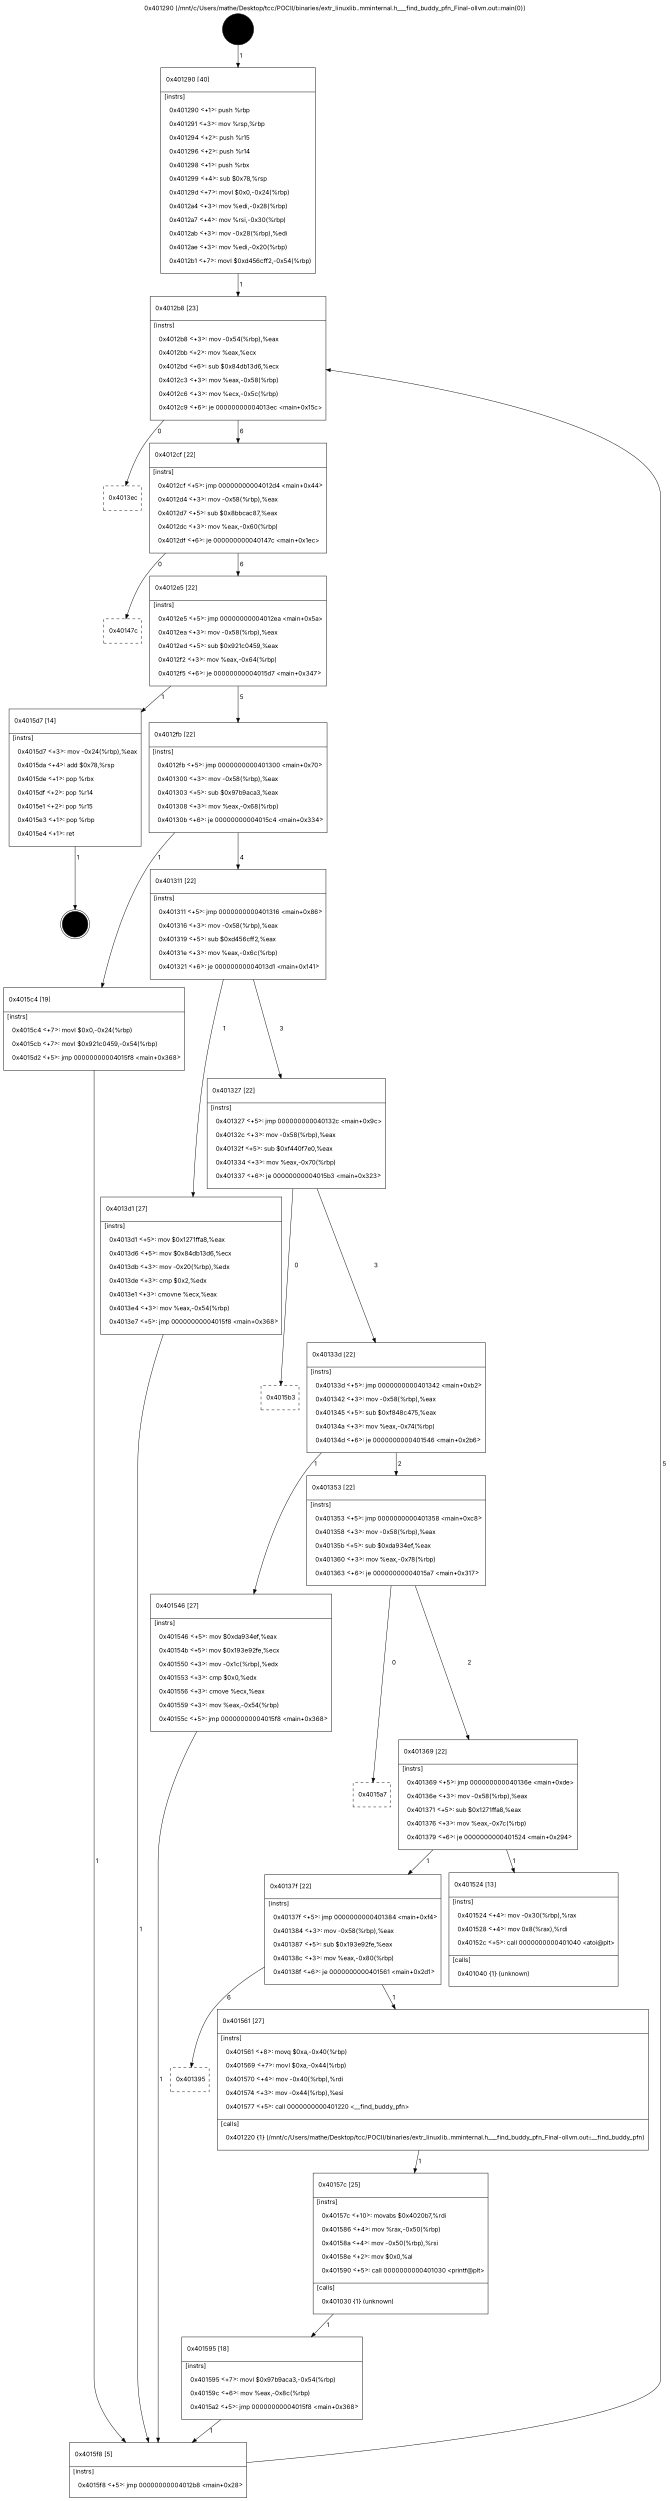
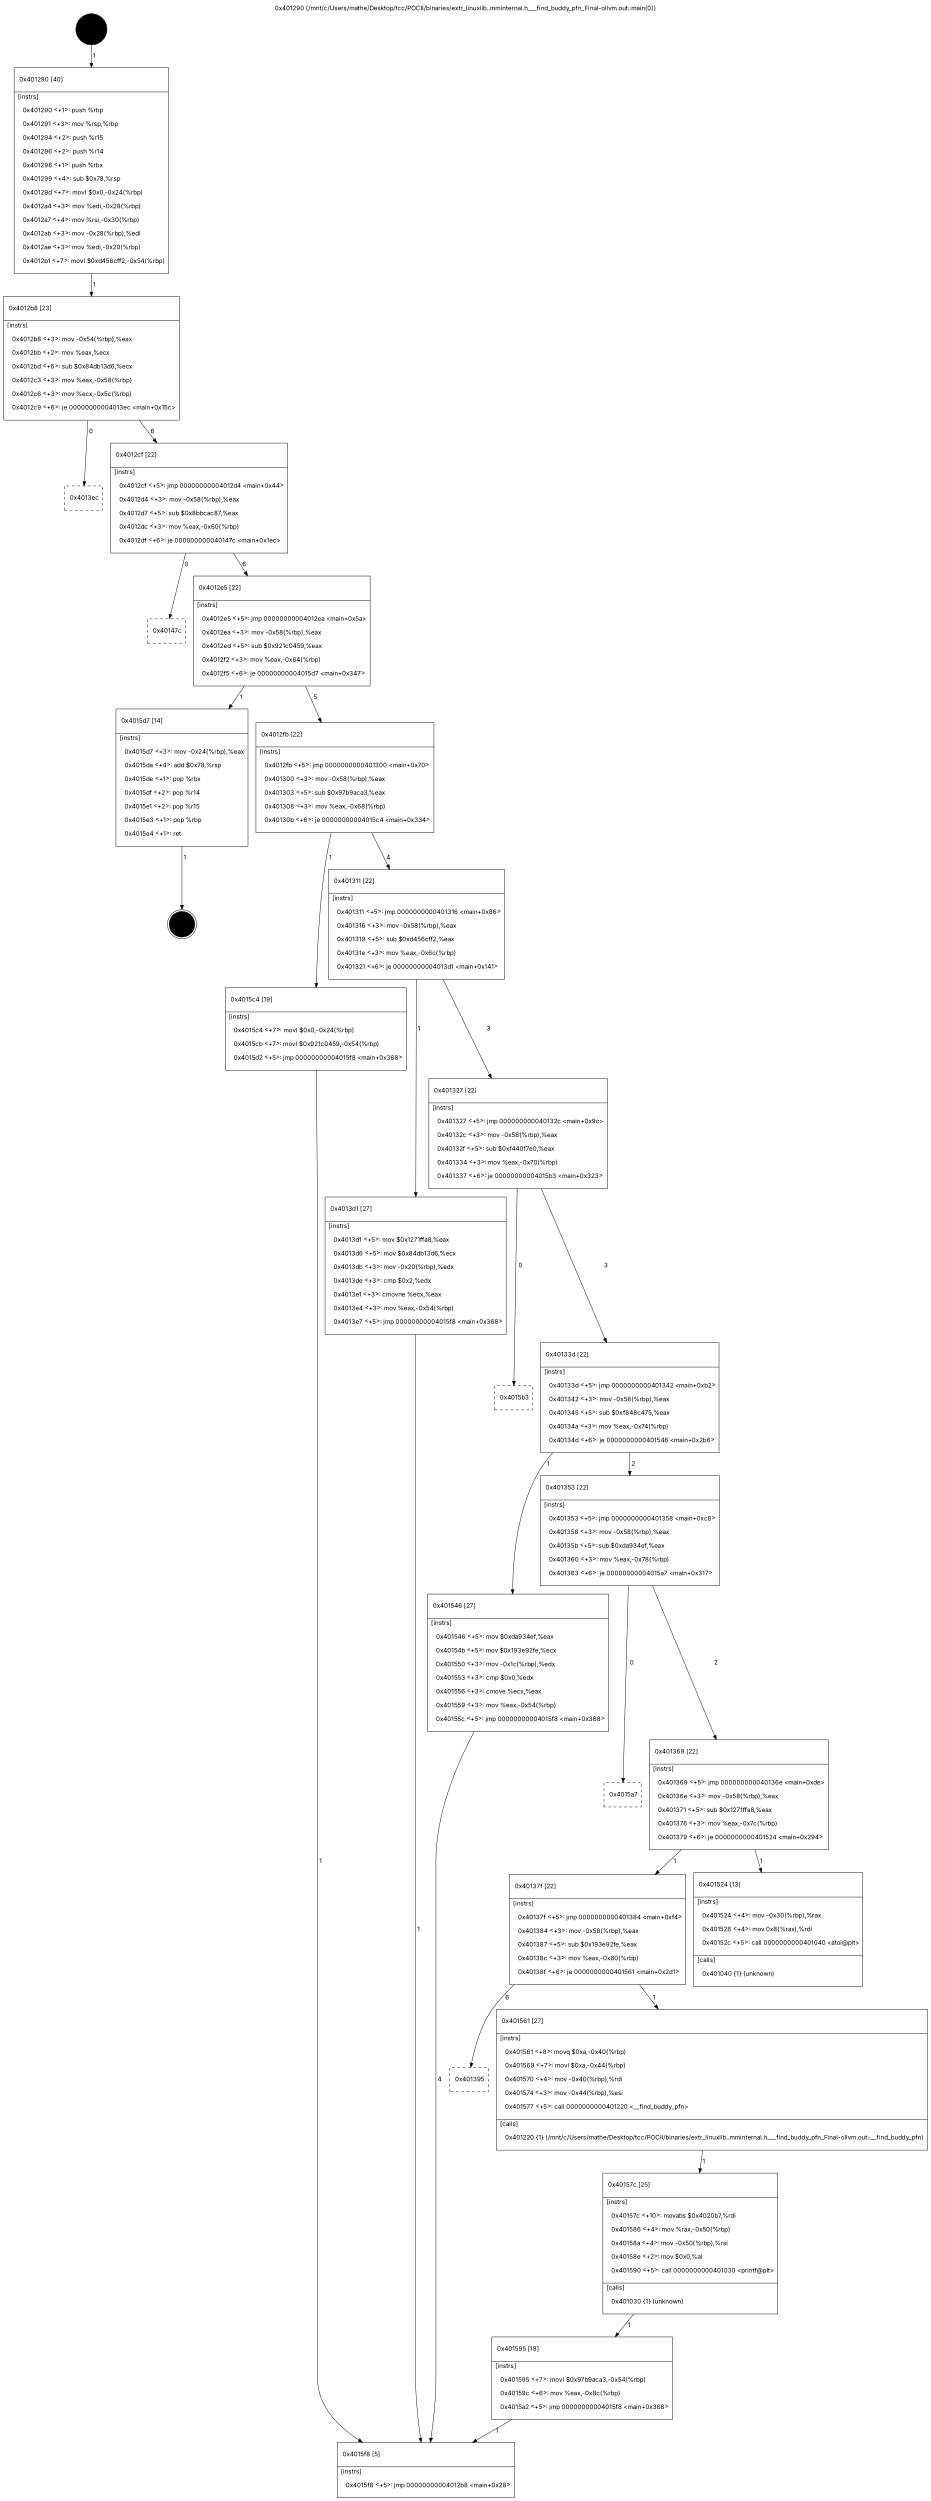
edge "0x4015f8 [5]" -> "0x4012b8 [23]": removed, label "5"
edge "0x401546 [27]" -> "0x4015f8 [5]": label " 1" -> " 4"
